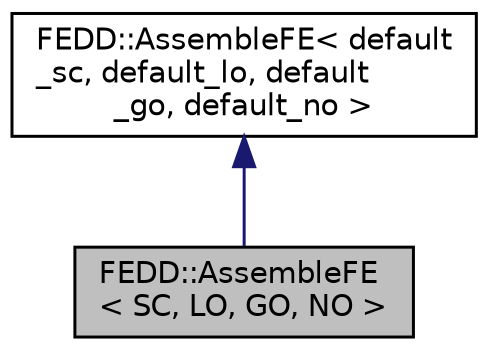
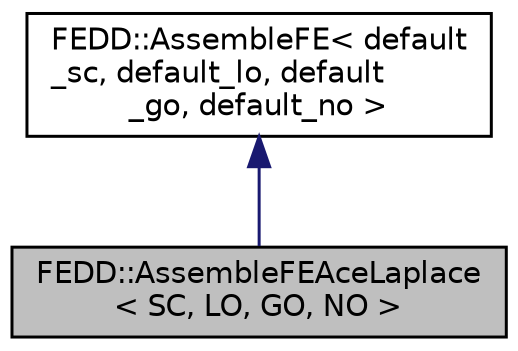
node "FEDD::AssembleFE < SC, LO, GO, NO >": label "FEDD::AssembleFE < SC, LO, GO, NO >" -> "FEDD::AssembleFEAceLaplace < SC, LO, GO, NO >"
